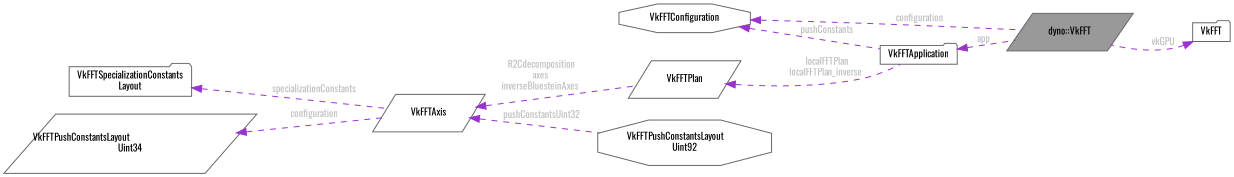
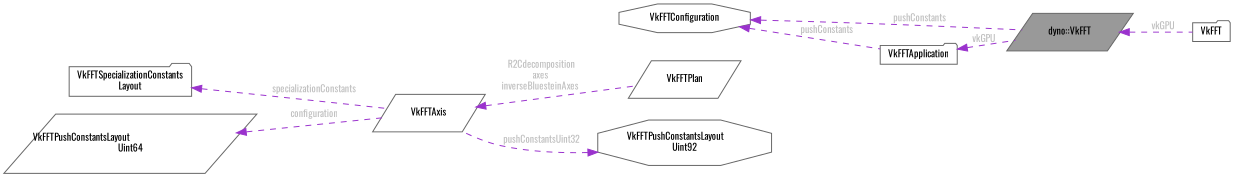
edge "dyno::VkFFT" -> "VkFFTConfiguration": label " configuration" -> " pushConstants"
edge "dyno::VkFFT" -> "VkFFTApplication": label " app" -> " vkGPU"
edge "dyno::VkFFT" -> "VkFFT": reversed
edge "VkFFTApplication" -> "VkFFTPlan": removed, label "localFFTPlan localFFTPlan_inverse"
edge "VkFFTPushConstantsLayout Uint92" -> "VkFFTAxis": reversed
node "VkFFTPushConstantsLayout Uint34": label "VkFFTPushConstantsLayout Uint34" -> "VkFFTPushConstantsLayout Uint64"
